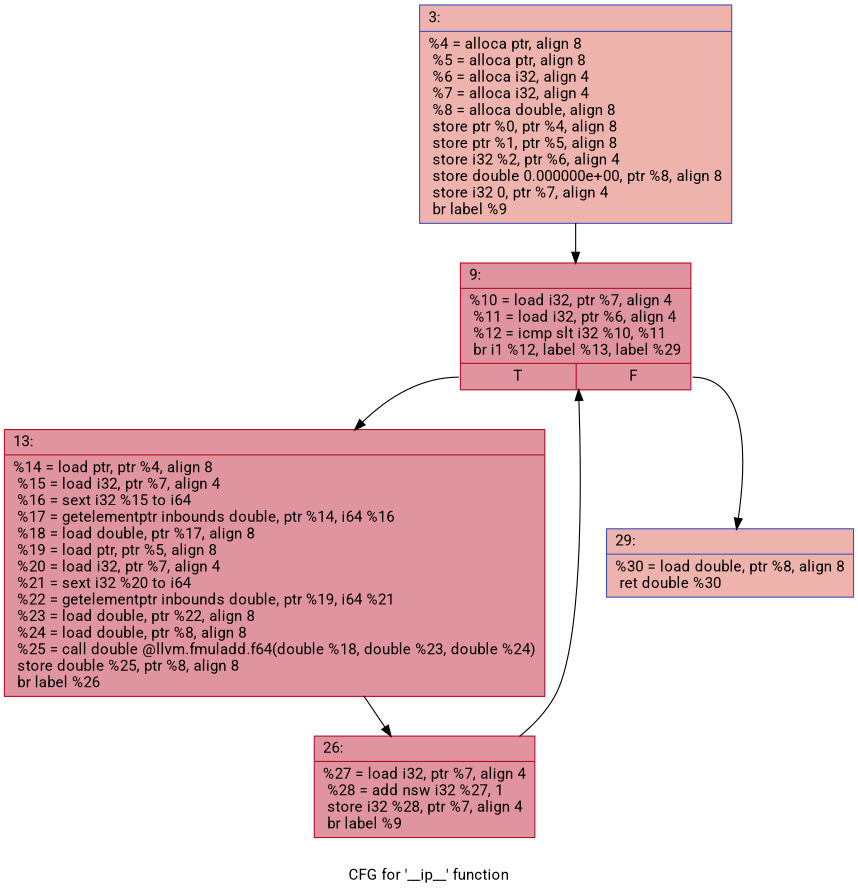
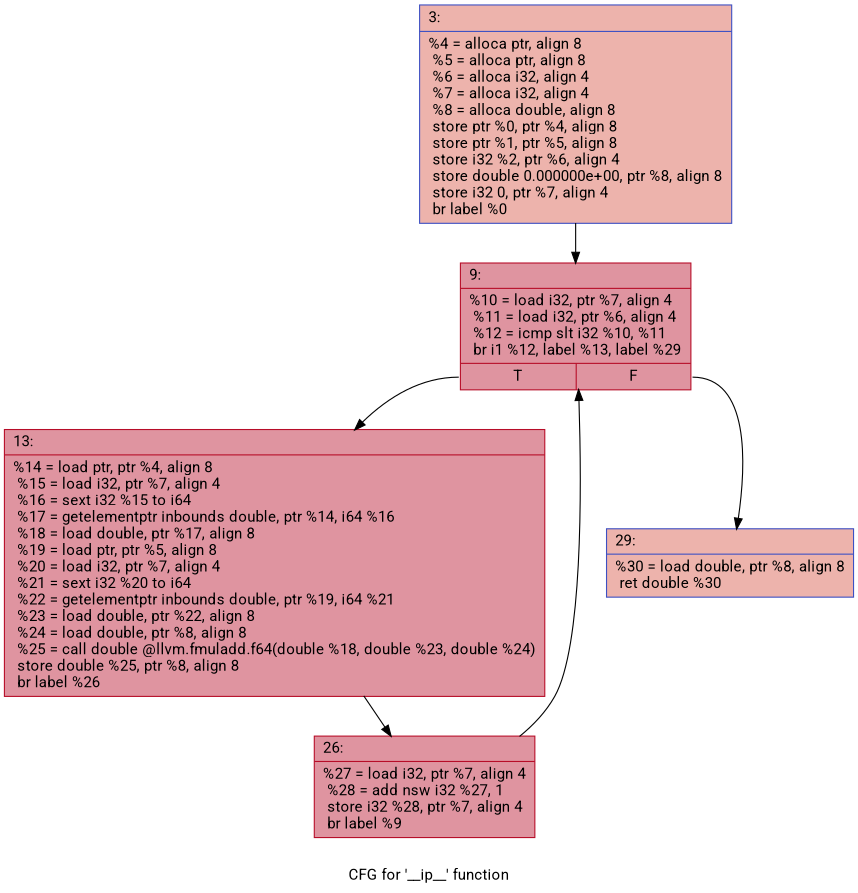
node "3:": text "br label %9" -> "br label %0"
